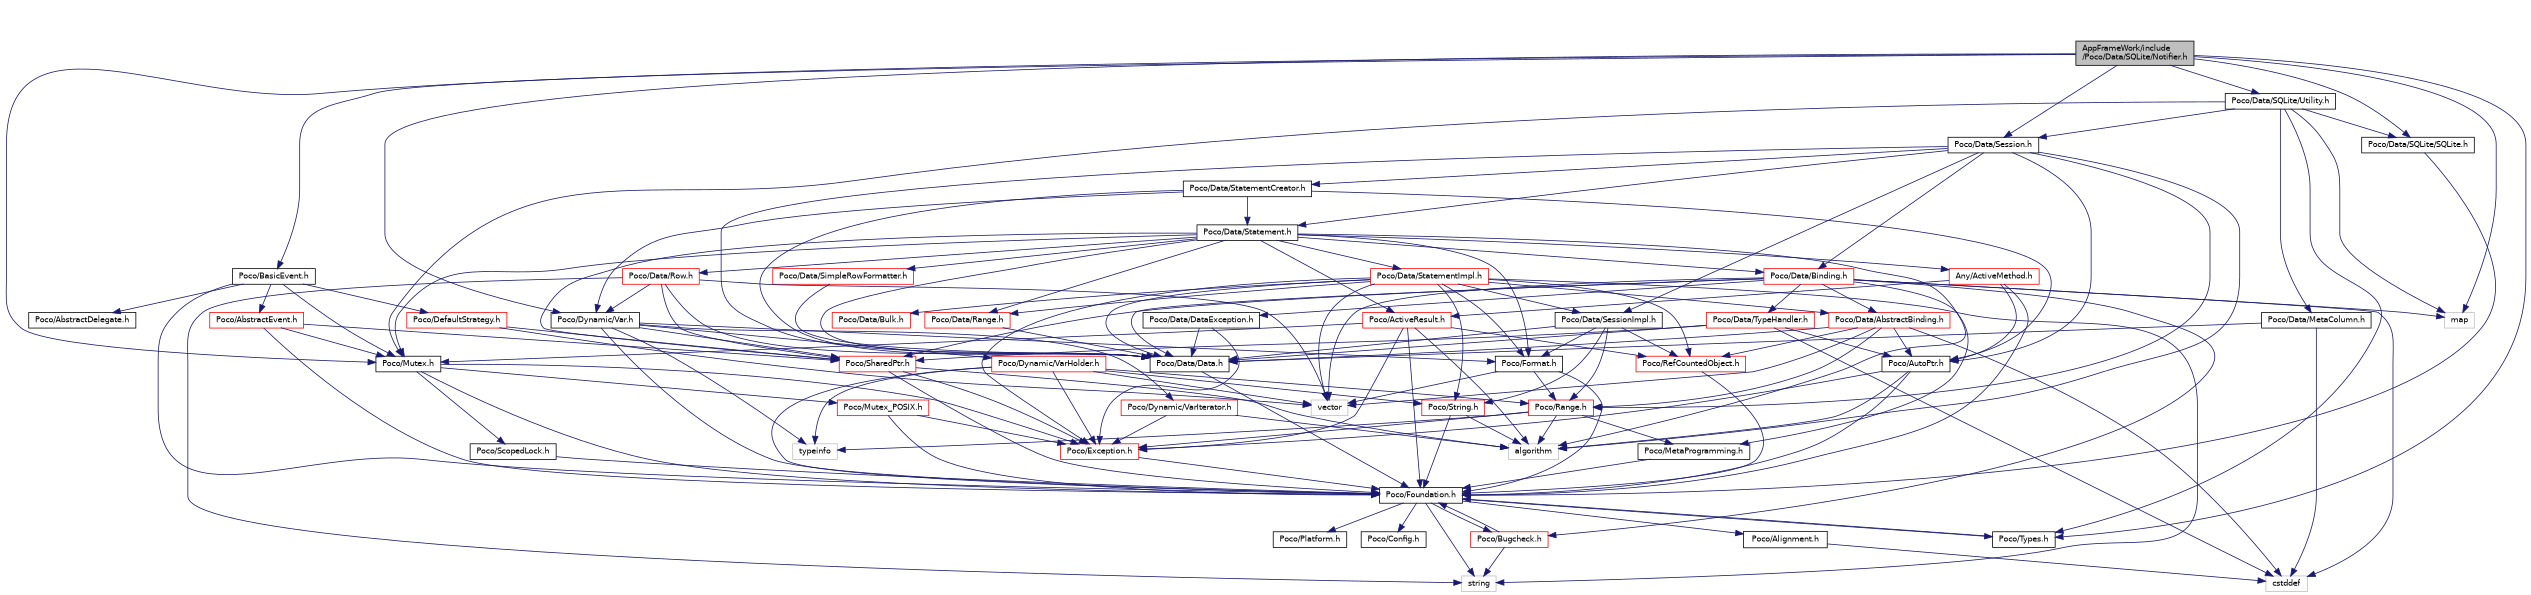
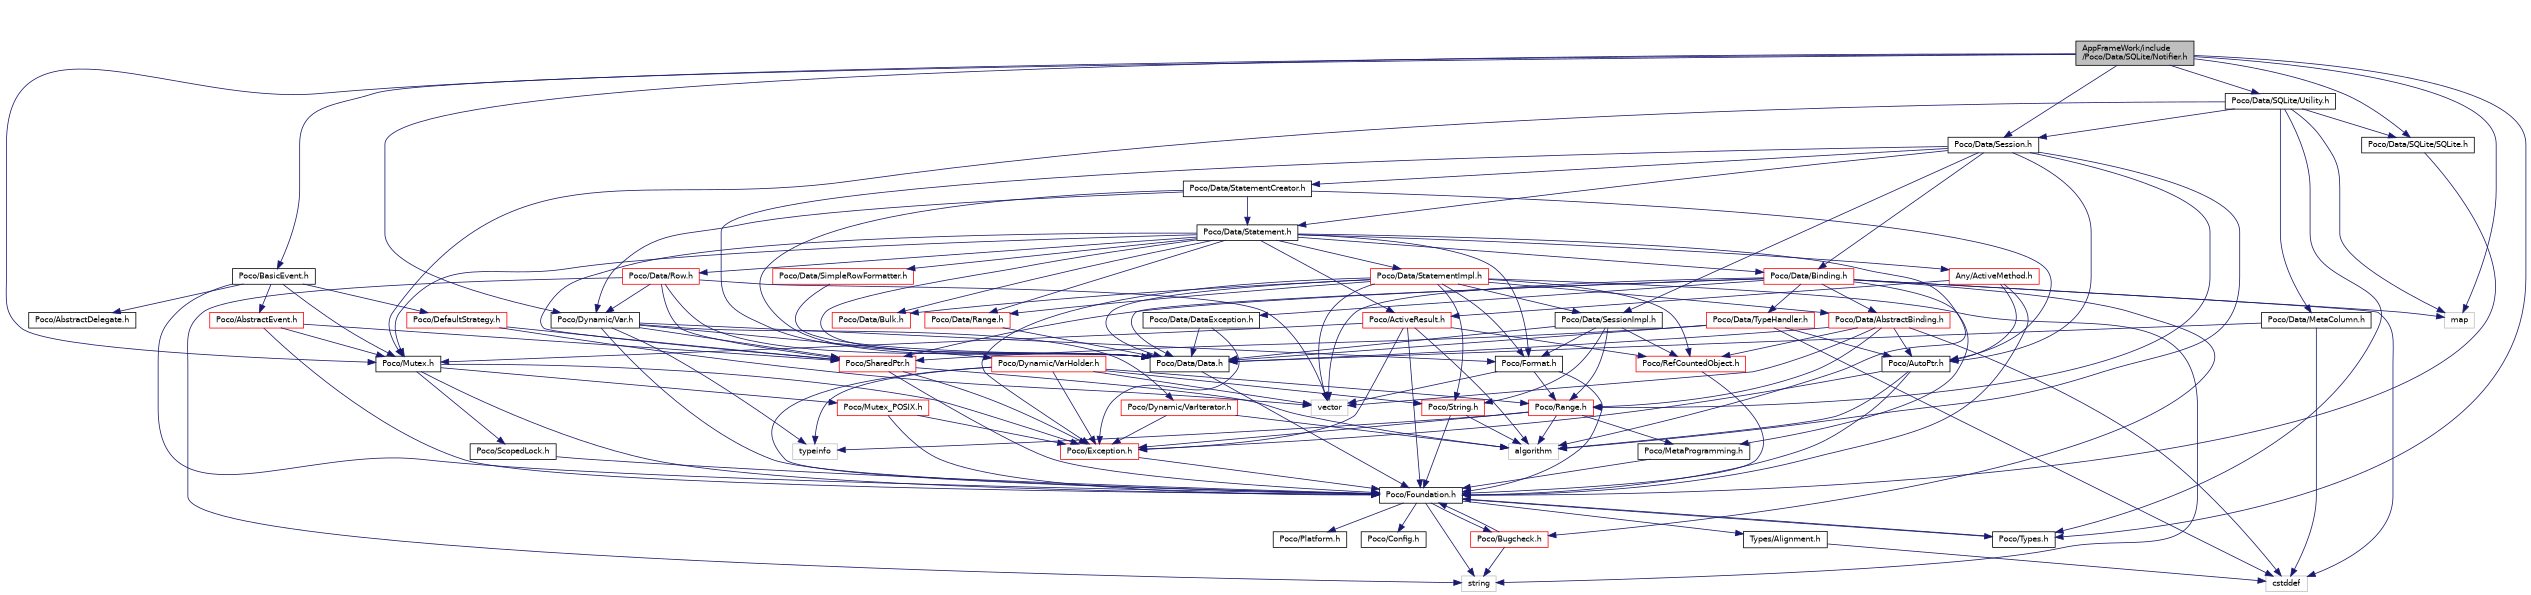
edge "Poco/Data/Statement.h" -> "Poco/Data/Bulk.h": added
node "Poco/Alignment.h": label "Poco/Alignment.h" -> "Types/Alignment.h"
